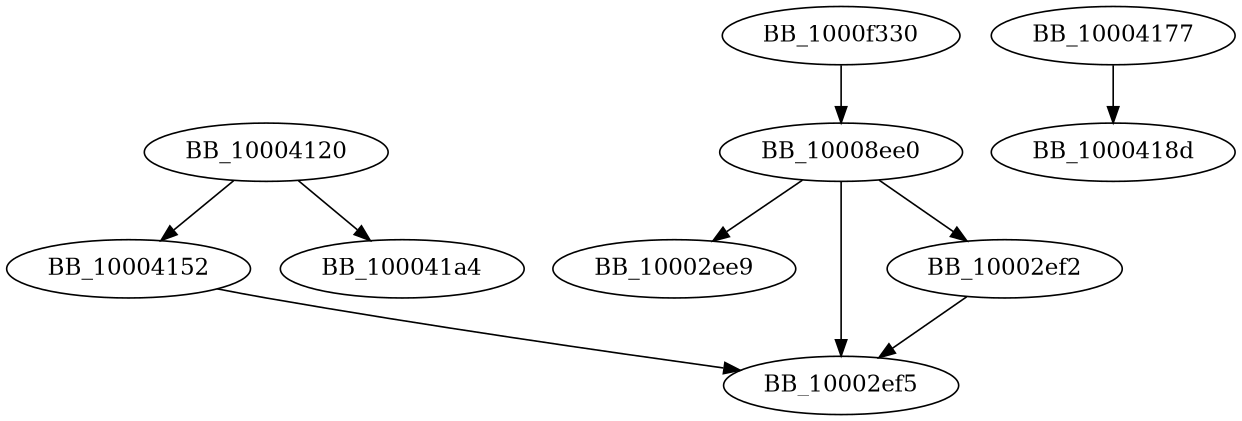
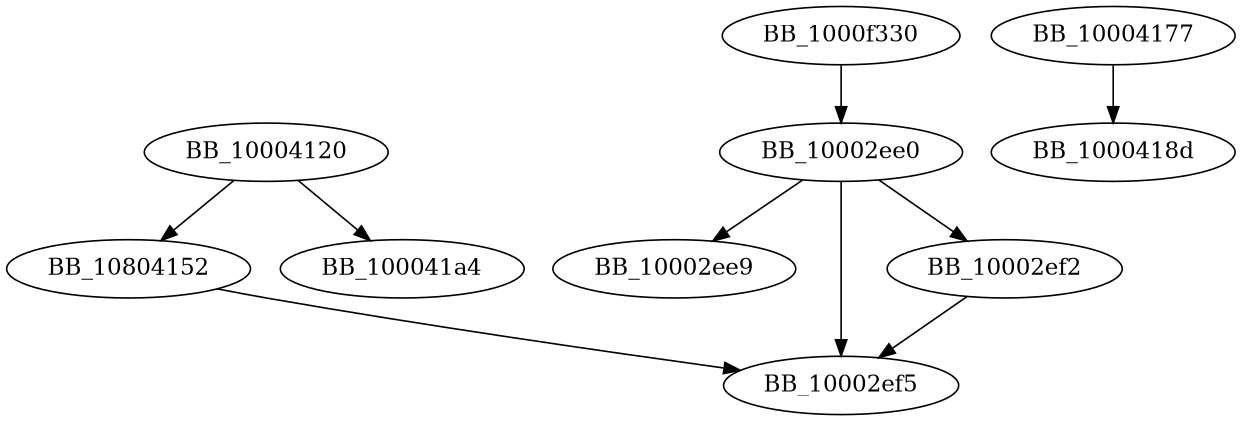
node "BB_10008ee0": label "BB_10008ee0" -> "BB_10002ee0"
node "BB_10004152": label "BB_10004152" -> "BB_10804152"
